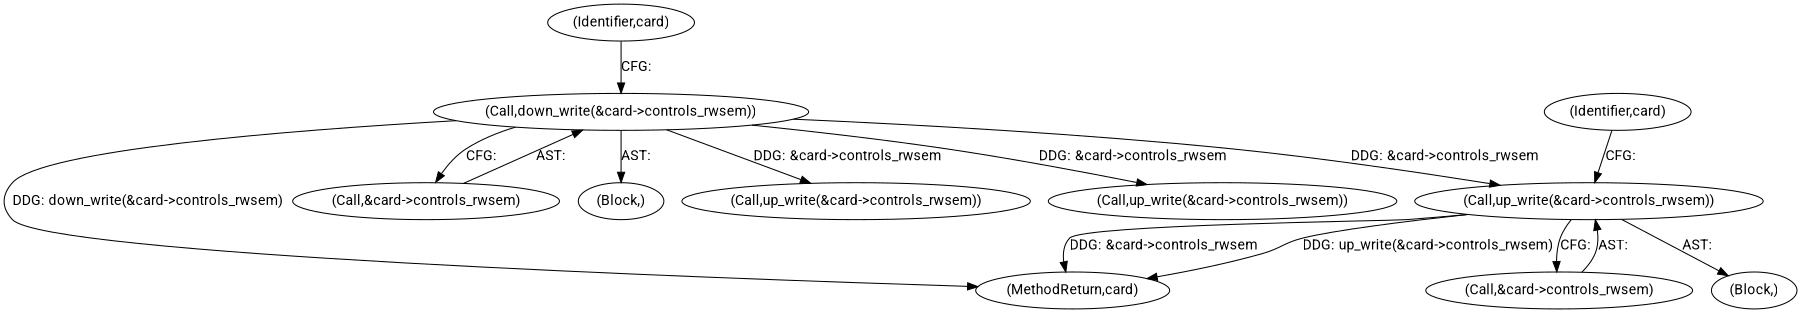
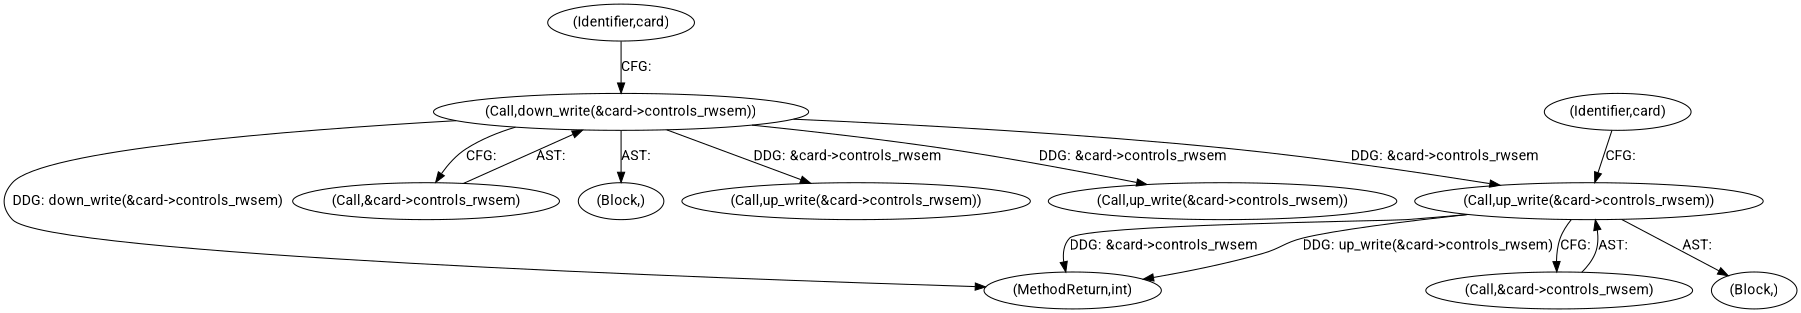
node "(MethodReturn,card)": label "(MethodReturn,card)" -> "(MethodReturn,int)"
